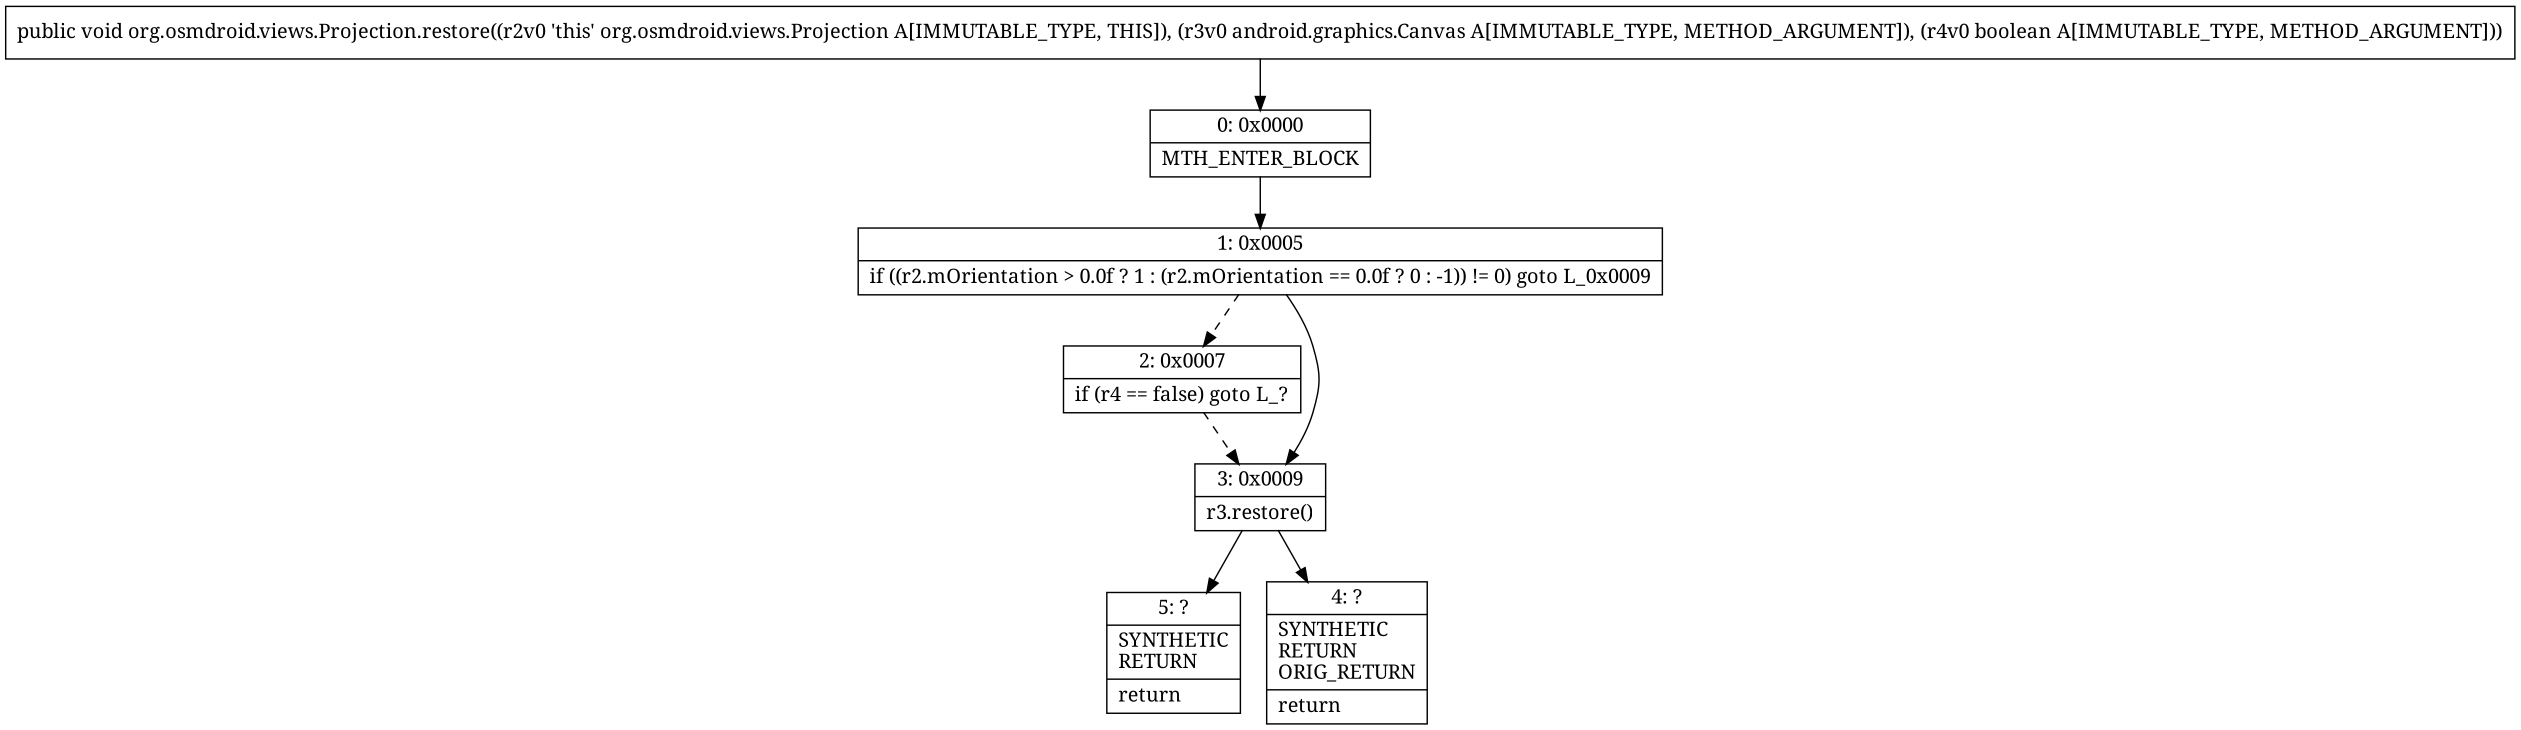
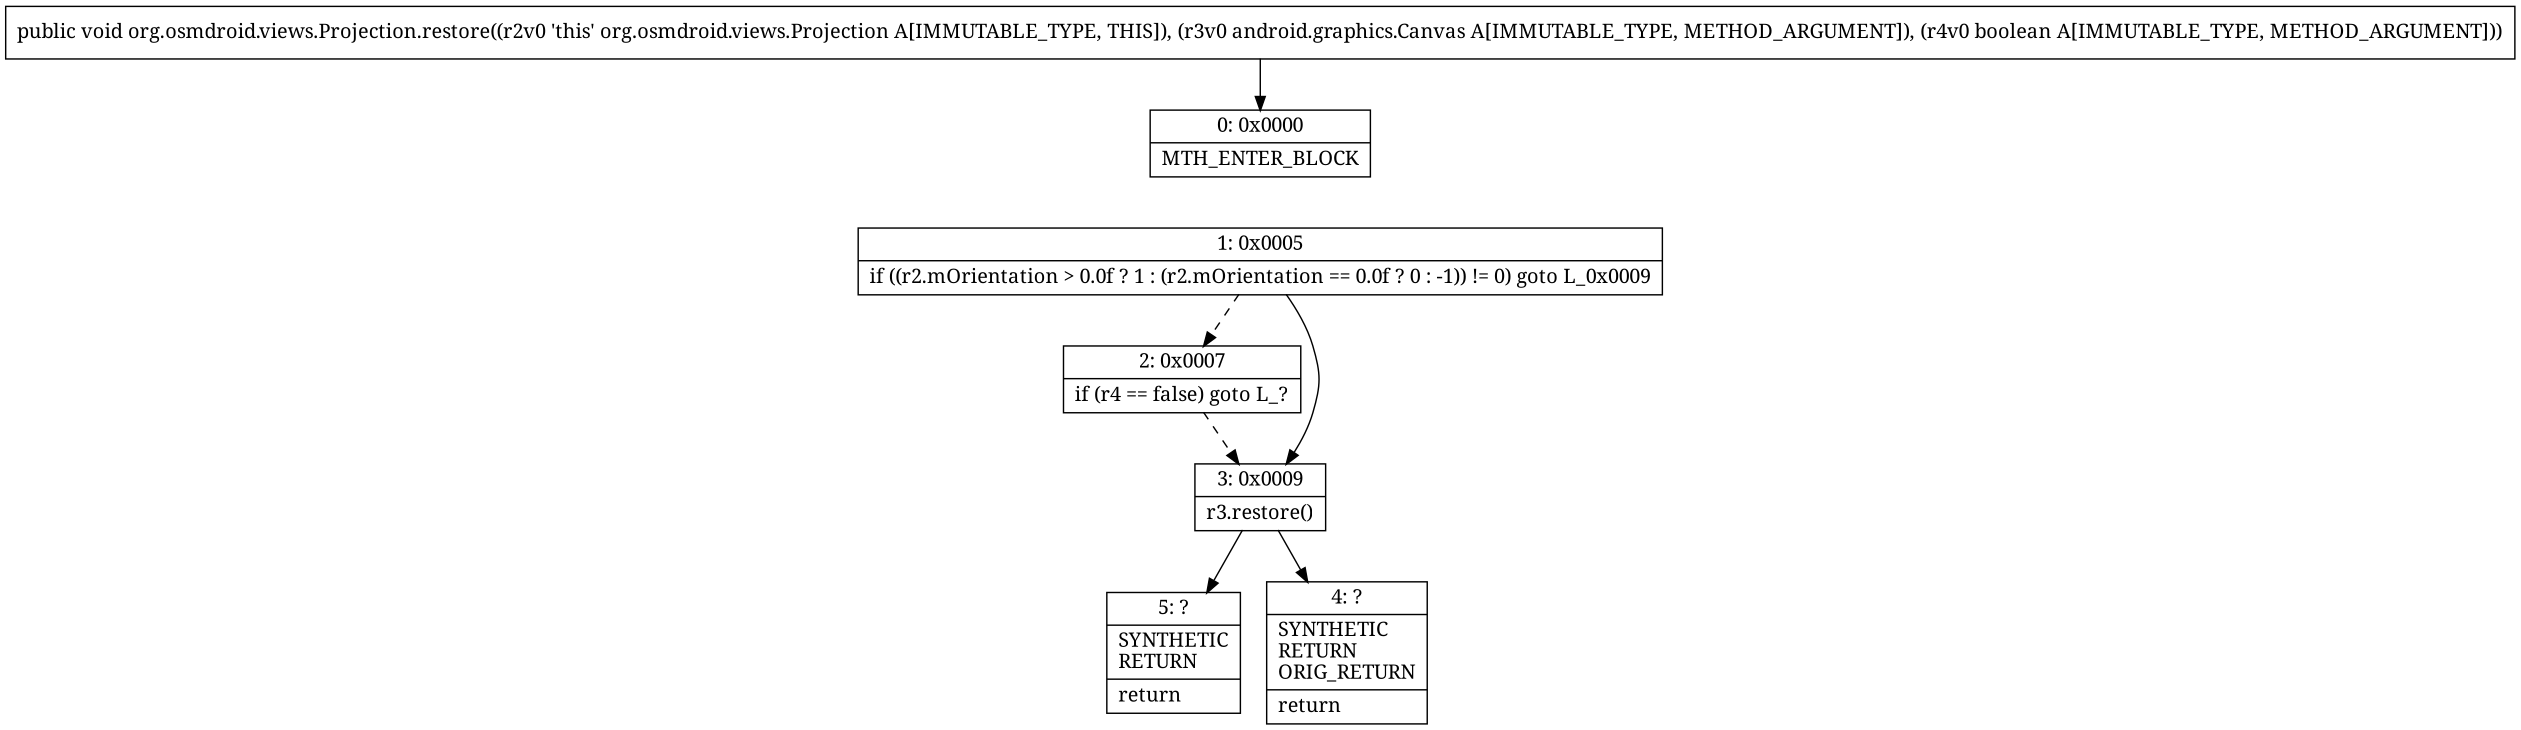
edge "0: 0x0000" -> "1: 0x0005": removed
